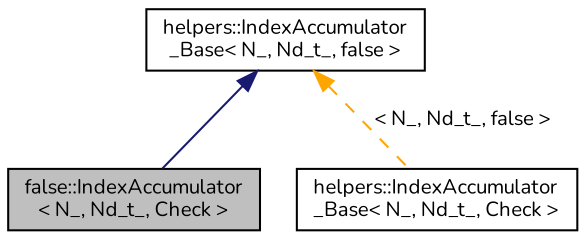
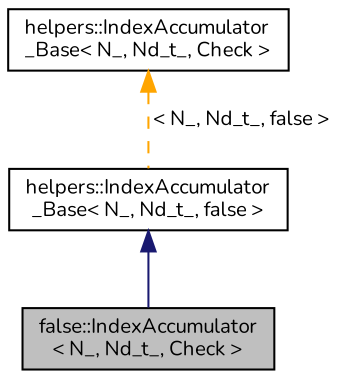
edge "helpers::IndexAccumulator _Base< N_, Nd_t_, Check >" -> "helpers::IndexAccumulator _Base< N_, Nd_t_, false >": reversed
